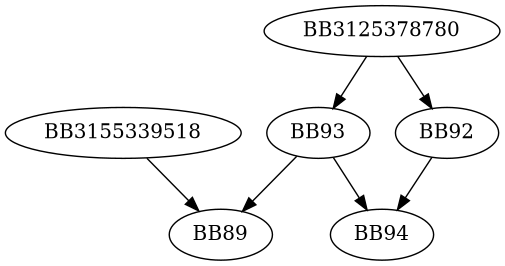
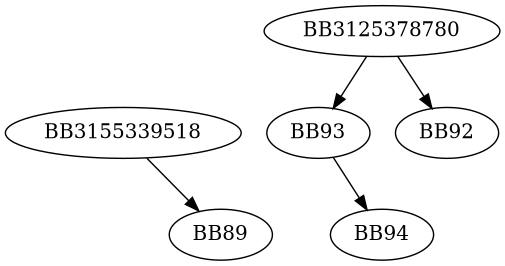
edge "BB92" -> "BB94": removed
edge "BB93" -> "BB89": removed
